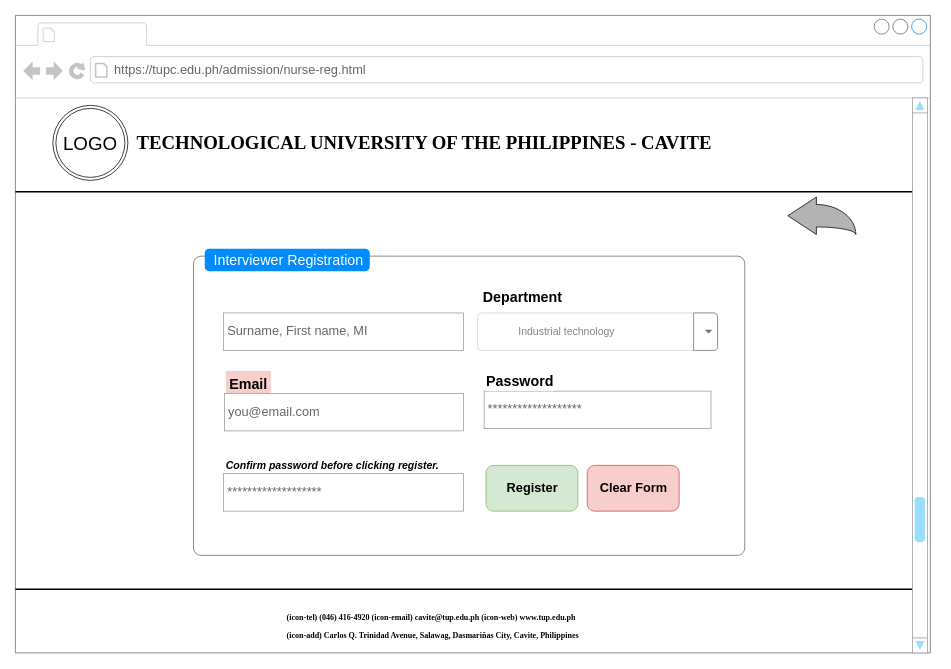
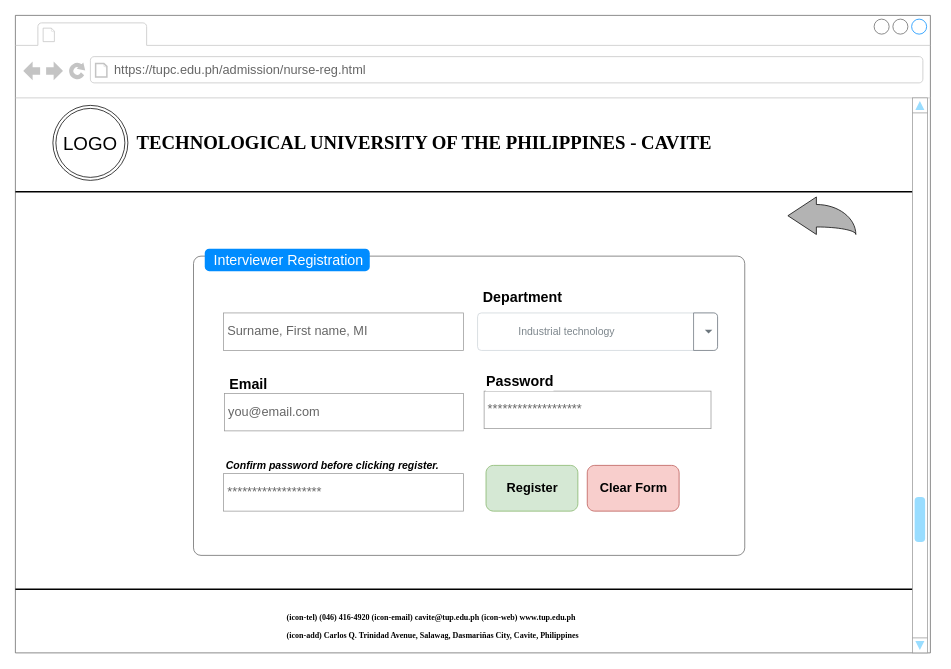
node "Email": fillcolor #f8cecc -> #ffffff
